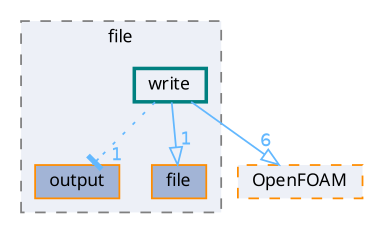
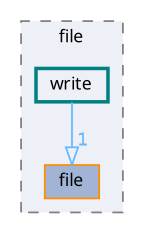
node "output": removed
node "OpenFOAM": removed
